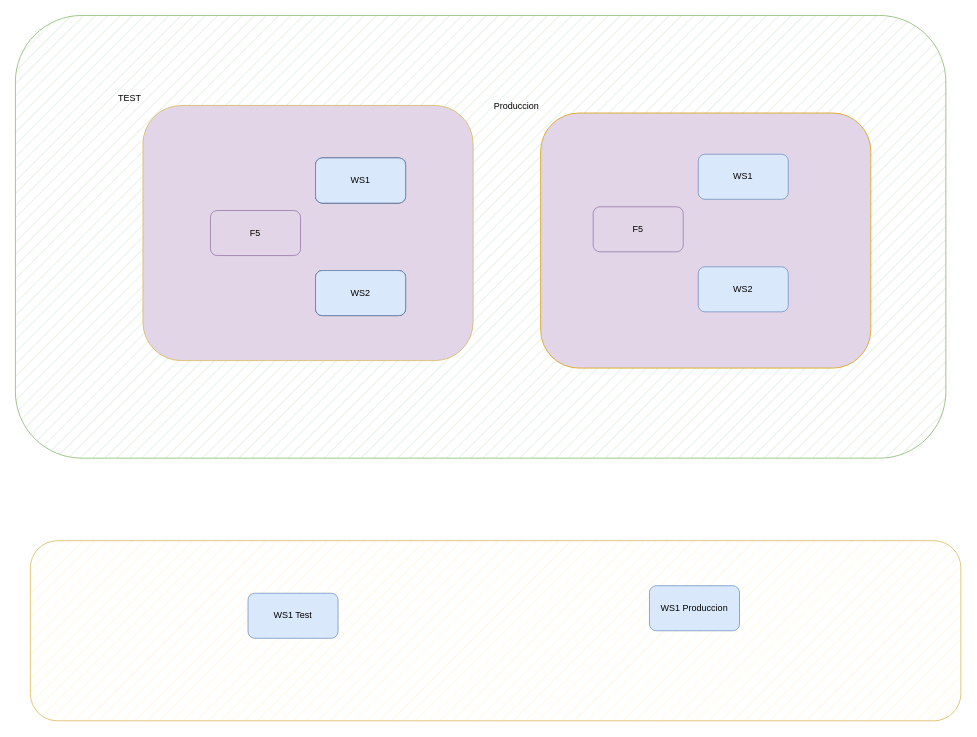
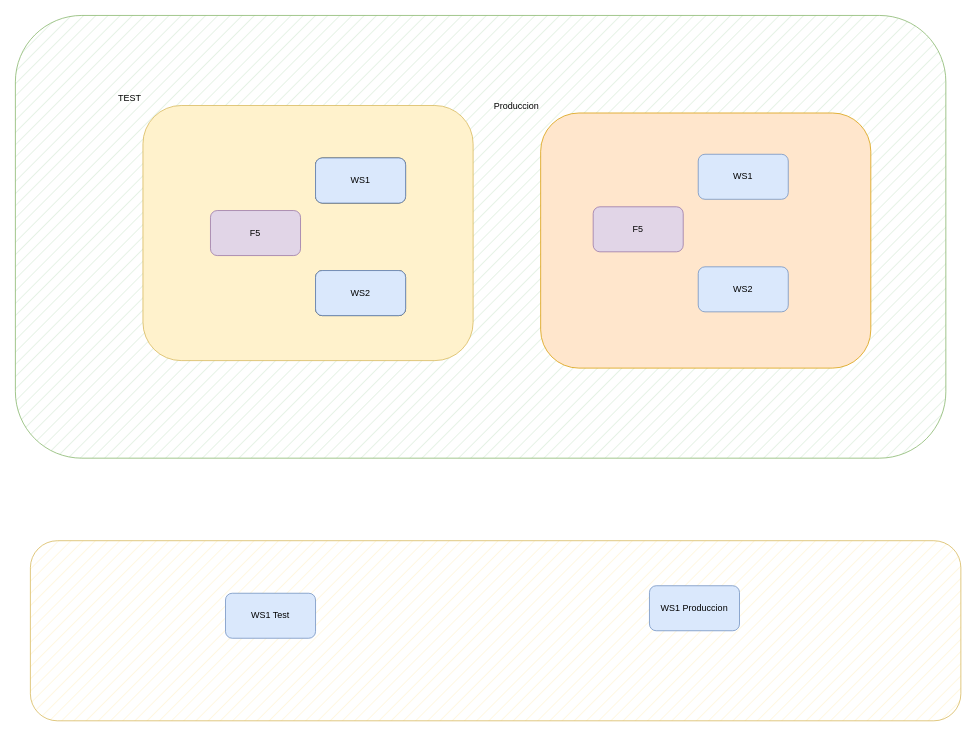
node "TEST": fillcolor #e1d5e7 -> #fff2cc
node "Produccion": fillcolor #e1d5e7 -> #ffe6cc
node "WS1 Test": moved (293, 615) -> (270, 615)
